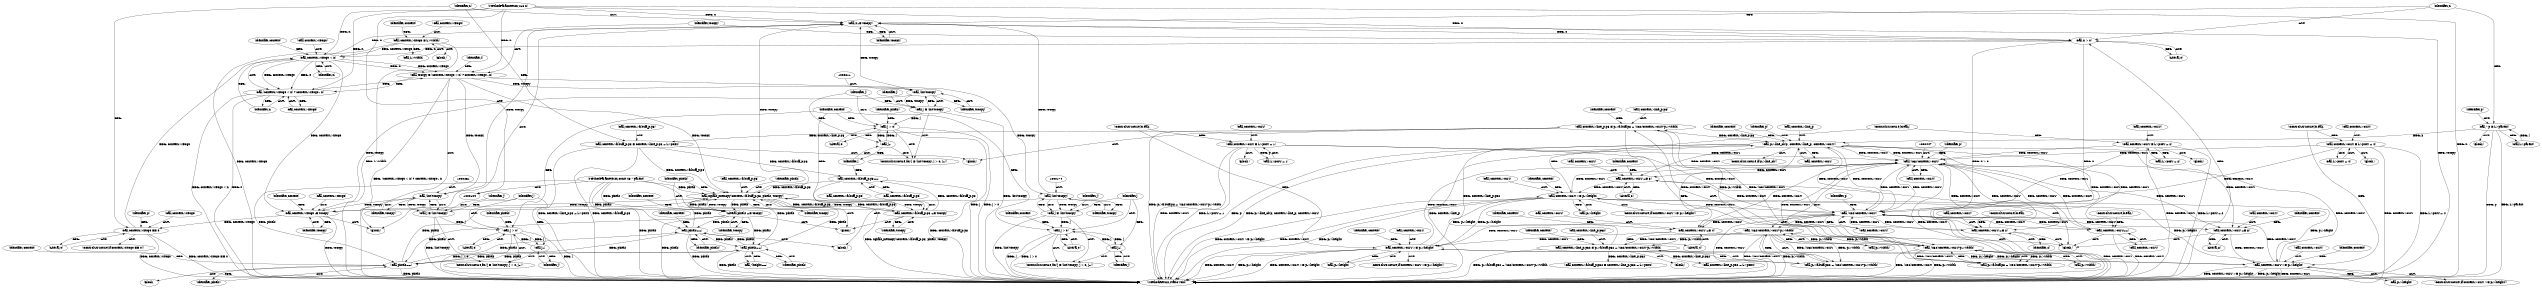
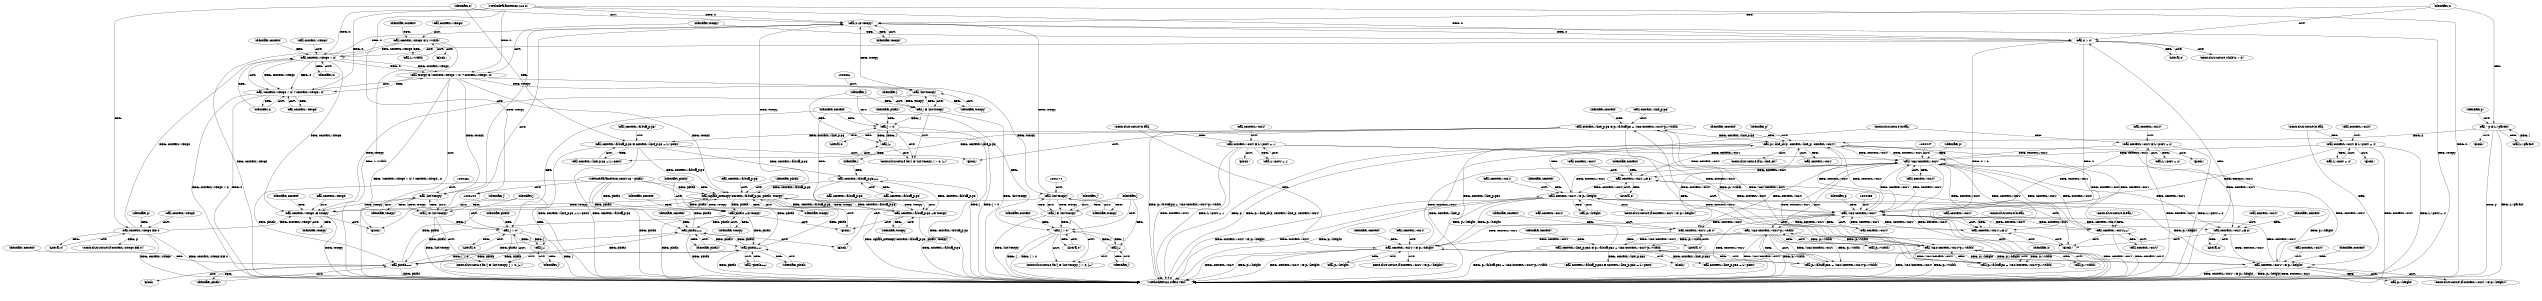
edge "(Call,n > 0)" -> "(Call,context->Xtogo < n)": label "DDG: n" -> "AST: "
node "(Identifier,i)": removed
node "(ControlStructure,while(n > 0))": added
node "1000211": label "1000211" -> "1000281"
edge "(Call,(context->Xtogo < n) ? context->Xtogo : n)" -> "(Call,tocopy = (context->Xtogo < n) ? context->Xtogo : n)": label "DDG: " -> "AST: "
node "(Call,context->line_p)": removed
edge "(Call,context->curY = i->posY + 1)" -> "(Call,i->posY + 1)": label "DDG: p" -> "CFG: "
edge "(Call,i->posY + 2)" -> "(Call,context->curY = i->posY + 2)": label "CFG: " -> "AST: "
edge "(Call,context->curY = i->posY + 2)" -> "(Call,i->posY + 2)": label "CFG: " -> "DDG: "
edge "(Call,context->curY = i->posY + 4)" -> "(Call,i->posY + 4)": label "AST: " -> "CFG: "
node "(Call,context->line_p.p8 + i->posX)": added
node "(MethodParameterIn,const u8 * parent)": label "(MethodParameterIn,const u8 * parent)" -> "(MethodParameterIn,const u8 * pixels)"
node "1000485": added
node "(Literal,pixels += tocopy)": label "(Literal,pixels += tocopy)" -> "(Call,pixels += tocopy)"
edge "(Call,context->Xtogo -= tocopy)" -> "(Call,context->Xtogo == 0)": reversed
node "(Call,context->line_p.p32)": removed
edge "(Call,context->curY += 2)" -> "(Identifier,2)": removed, label "CFG:"
edge "(Call,context->Xtogo == 0)" -> "(ControlStructure,if(context->Xtogo == 0))": label "AST: " -> "DDG: p"
node "(Call,*height++)": label "(Call,*height++)" -> "(Call,*pixels++)"
edge "(Call,context->frbuff_p.p8 += tocopy)" -> "(MethodReturn,static void)": added, label "DDG: context->frbuff_p.p8"
